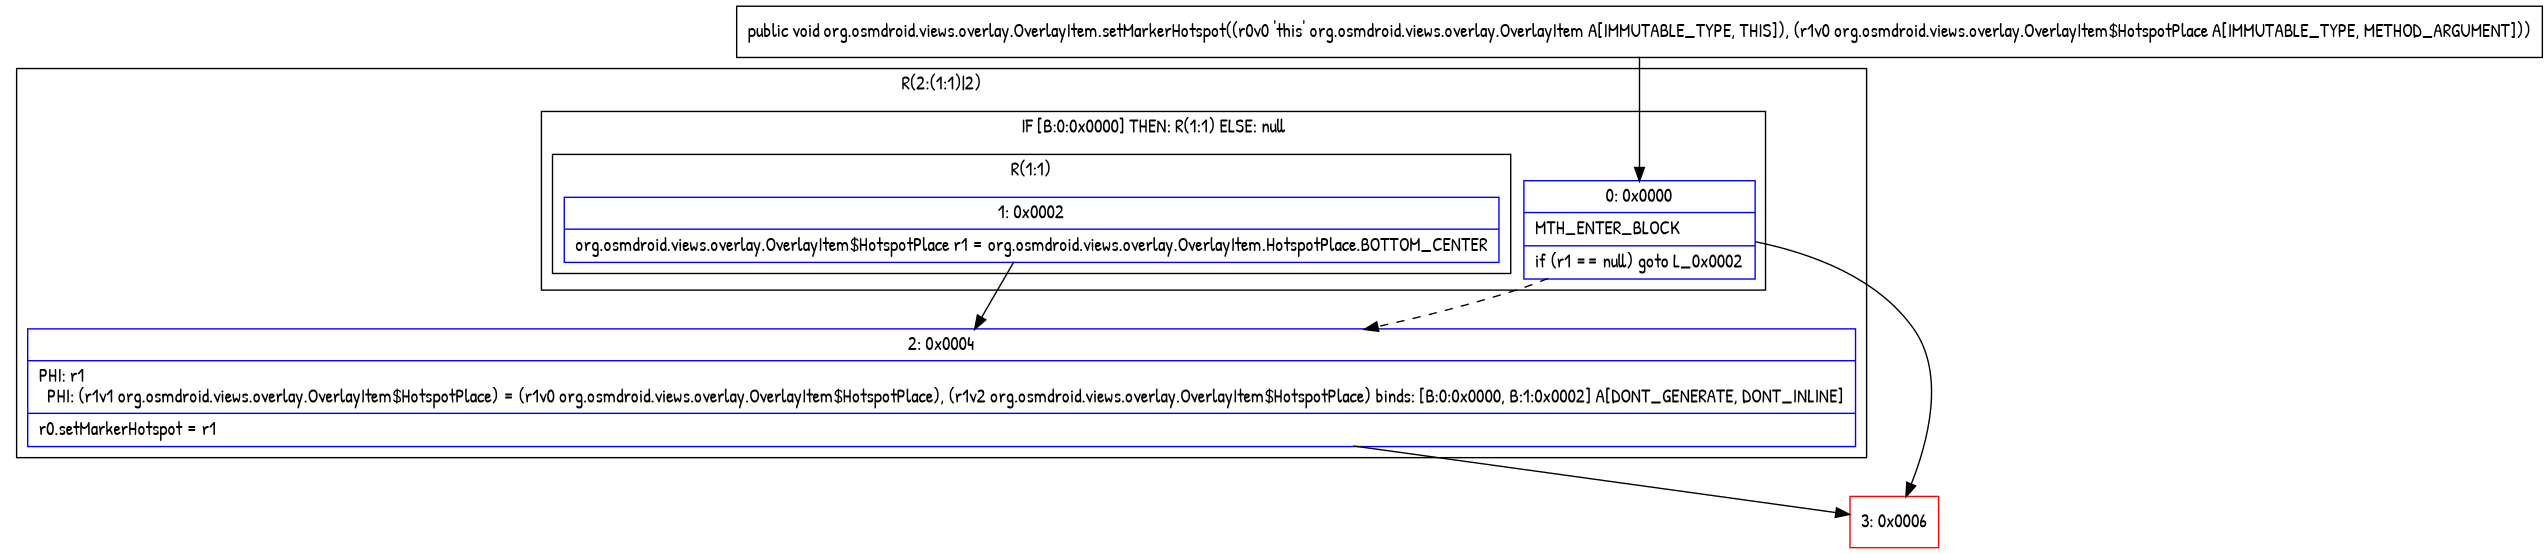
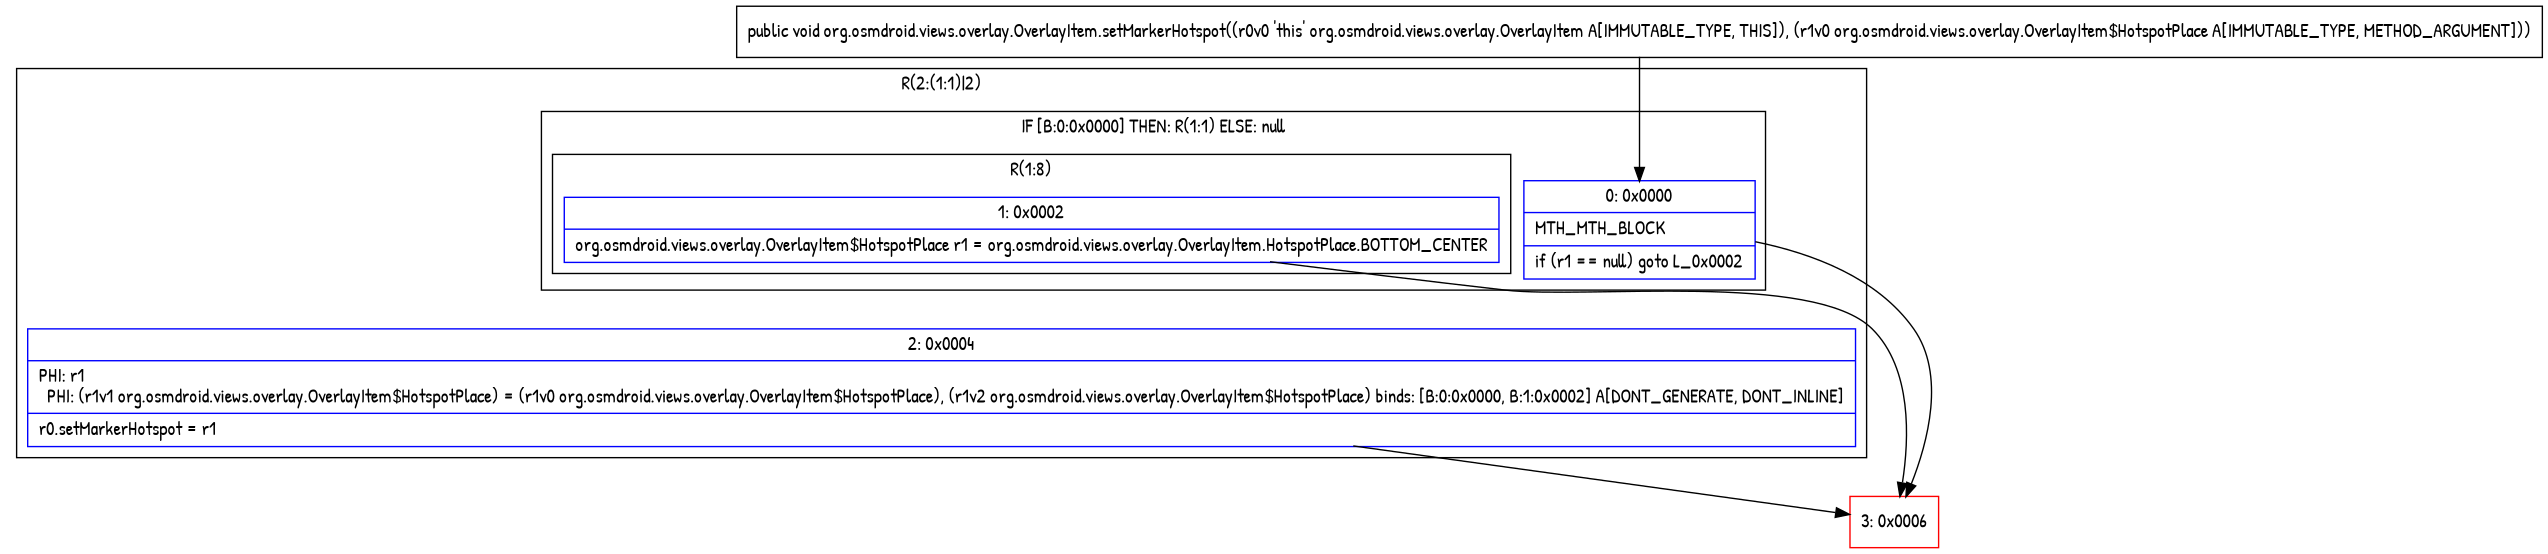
cluster "R(1:1)": label "R(1:1)" -> "R(1:8)"
node "0: 0x0000": text "MTH_ENTER_BLOCK" -> "MTH_MTH_BLOCK"
edge "1: 0x0002" -> "2: 0x0004": now "1: 0x0002" -> "3: 0x0006"
edge "0: 0x0000" -> "2: 0x0004": removed
